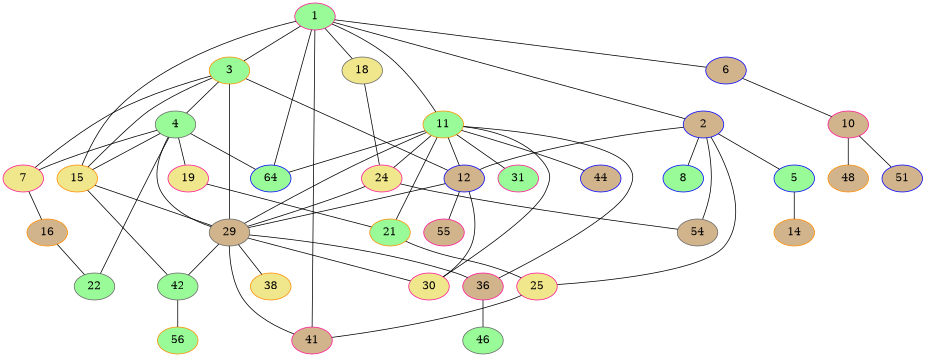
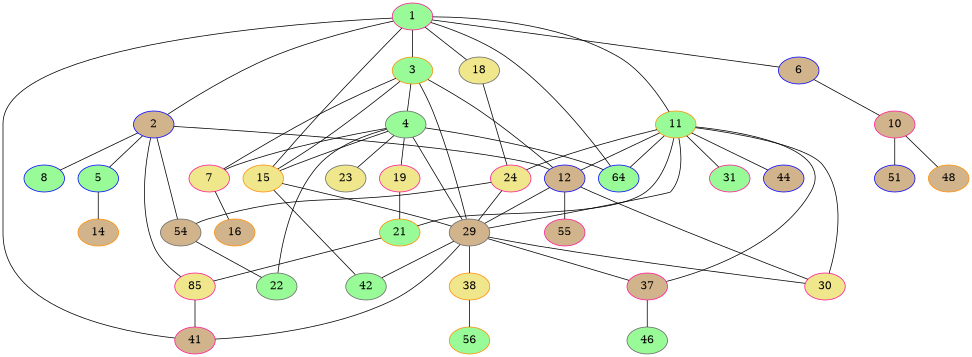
node "23": added
edge "16" -- "22": now "54" -- "22"
node "36": label "36" -> "37"
node "25": label "25" -> "85"
edge "42" -- "56": now "38" -- "56"
